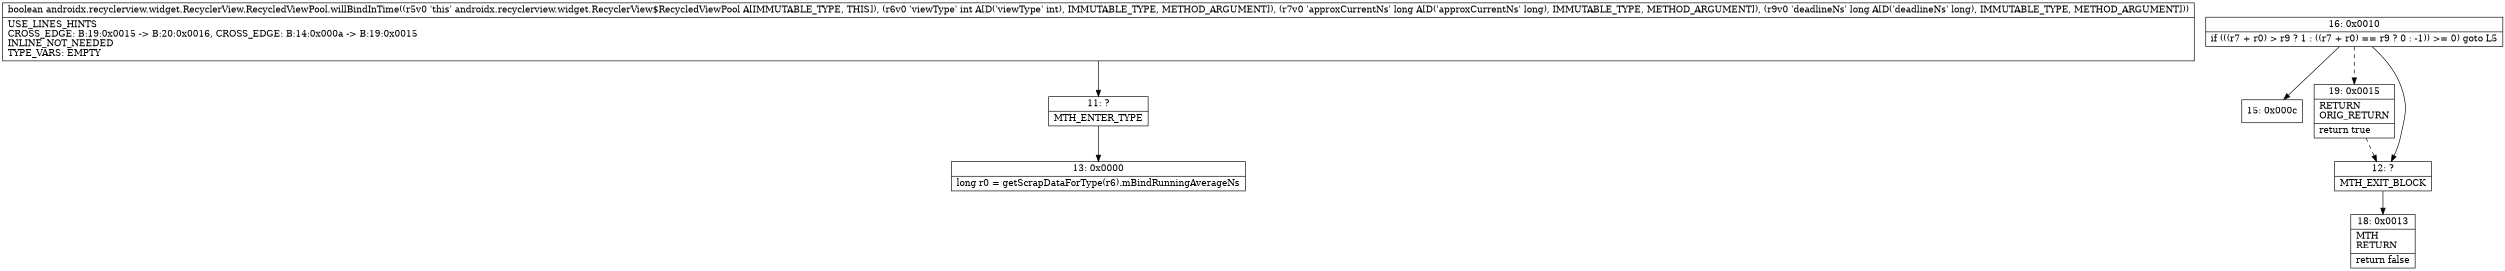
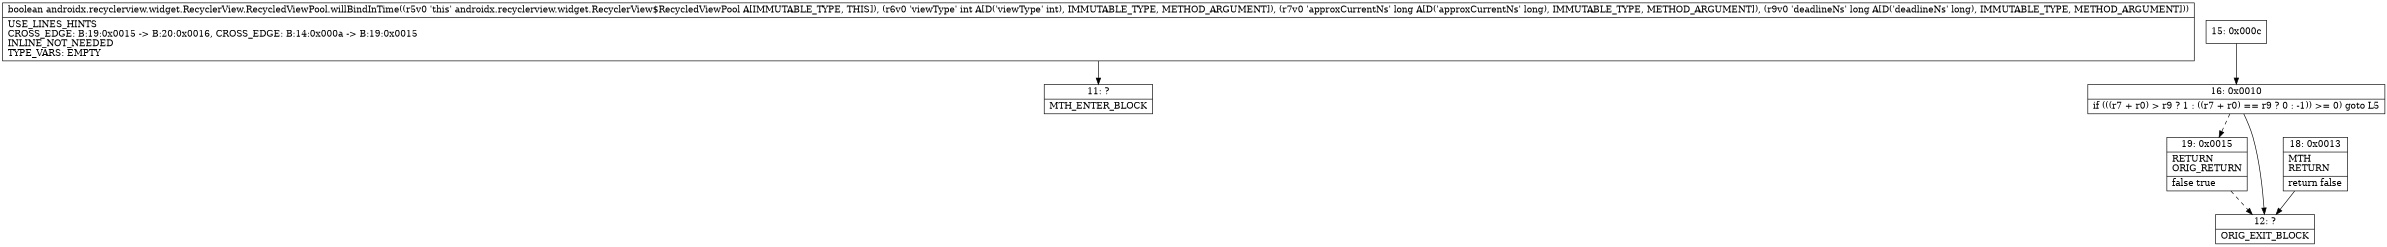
edge "16: 0x0010" -> "15: 0x000c": reversed
node "11: ?": text "MTH_ENTER_TYPE" -> "MTH_ENTER_BLOCK"
node "19: 0x0015": text "return true" -> "false true"
node "13: 0x0000": removed
node "12: ?": text "MTH_EXIT_BLOCK" -> "ORIG_EXIT_BLOCK"
edge "12: ?" -> "18: 0x0013": reversed
